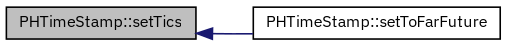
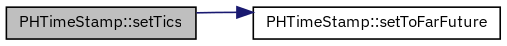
edge "PHTimeStamp::setToFarFuture" -> "PHTimeStamp::setTics": reversed
